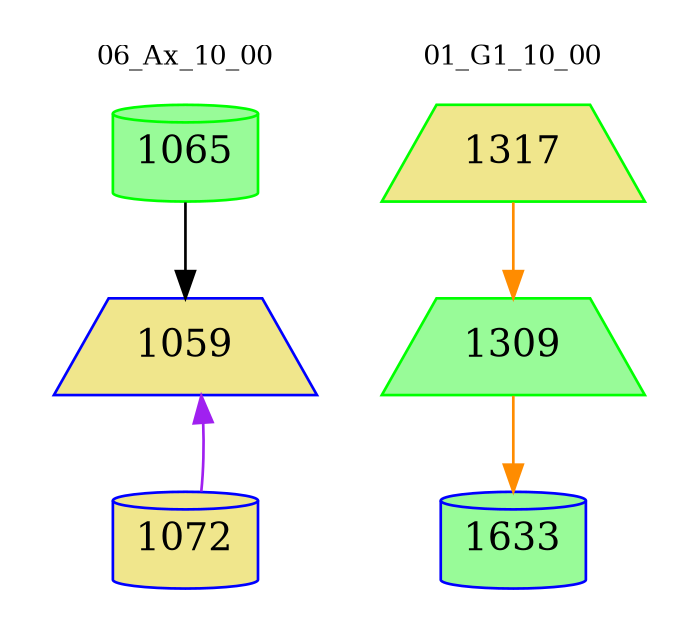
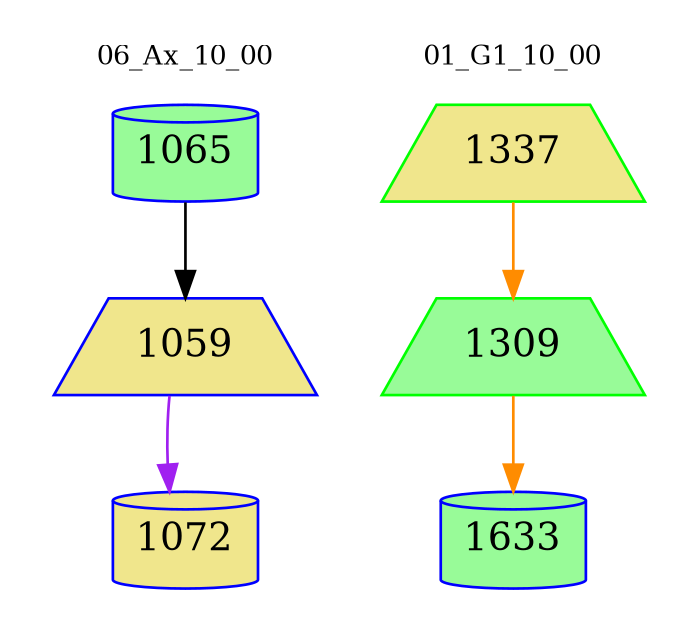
node "1065": color green -> blue
node "1317": label "1317" -> "1337"
edge "1072" -> "1059": reversed
